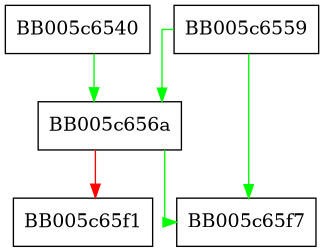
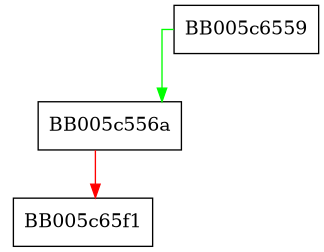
node "BB005c6540": removed
node "BB005c656a": label "BB005c656a" -> "BB005c556a"
node "BB005c65f7": removed
